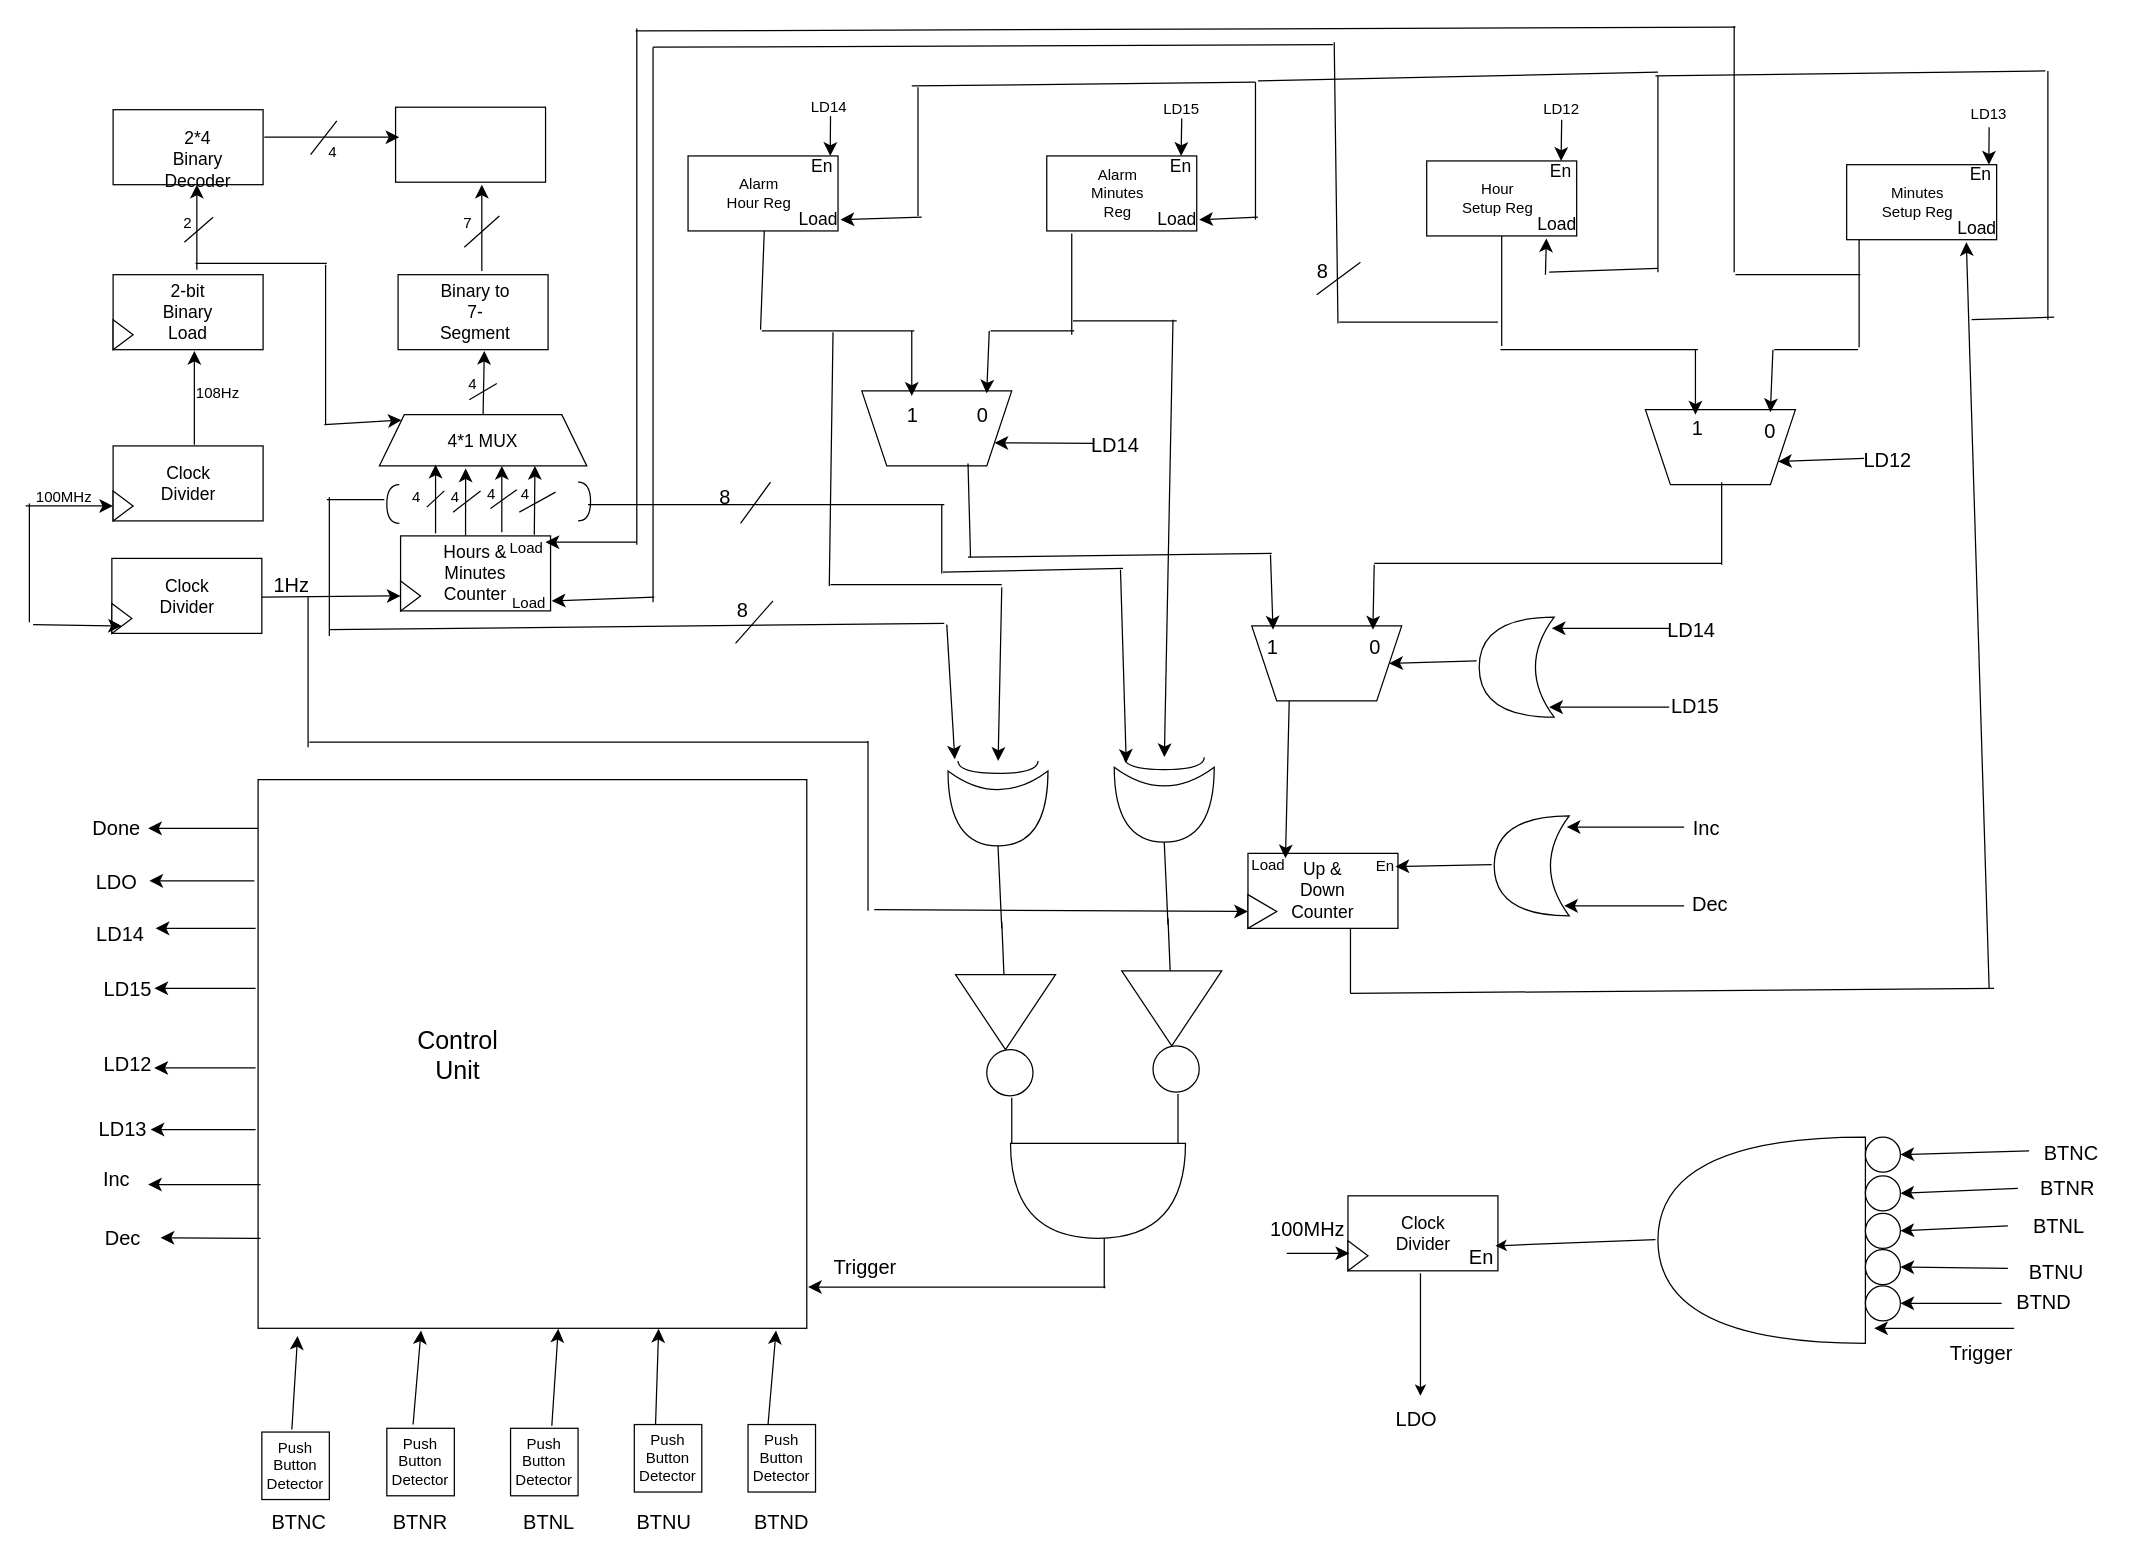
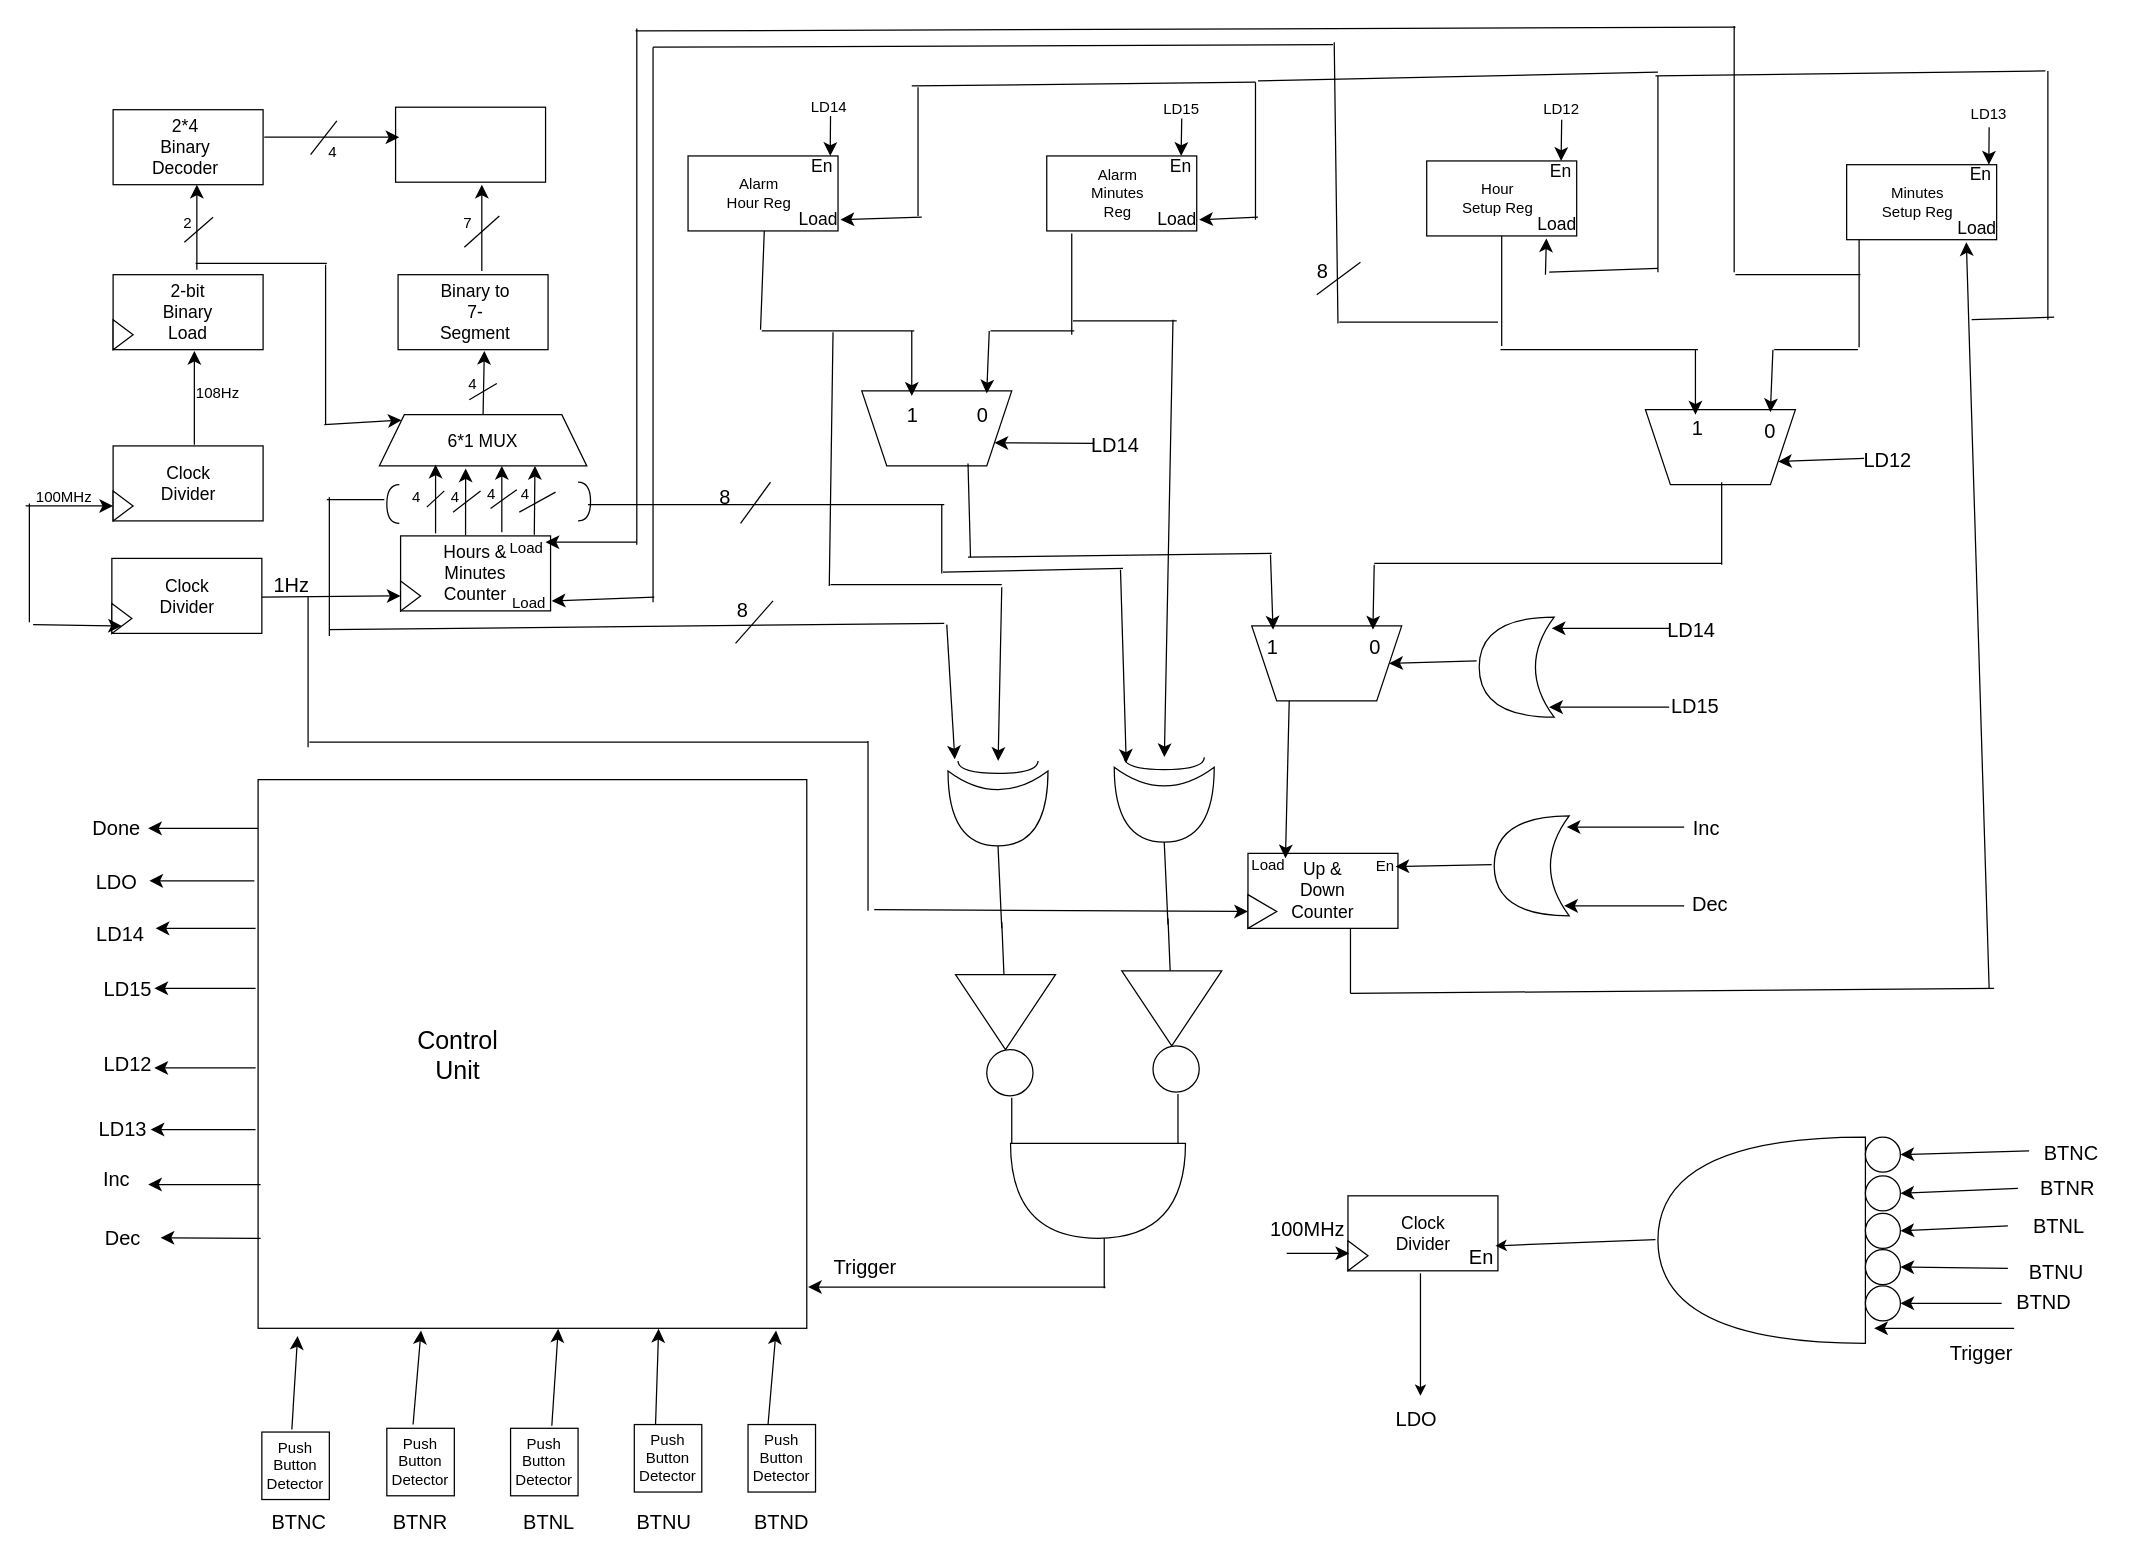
node "2*4 Binary Decoder": moved (198, 159) -> (185, 147)
node "4*1 MUX": label "4*1 MUX" -> "6*1 MUX"
